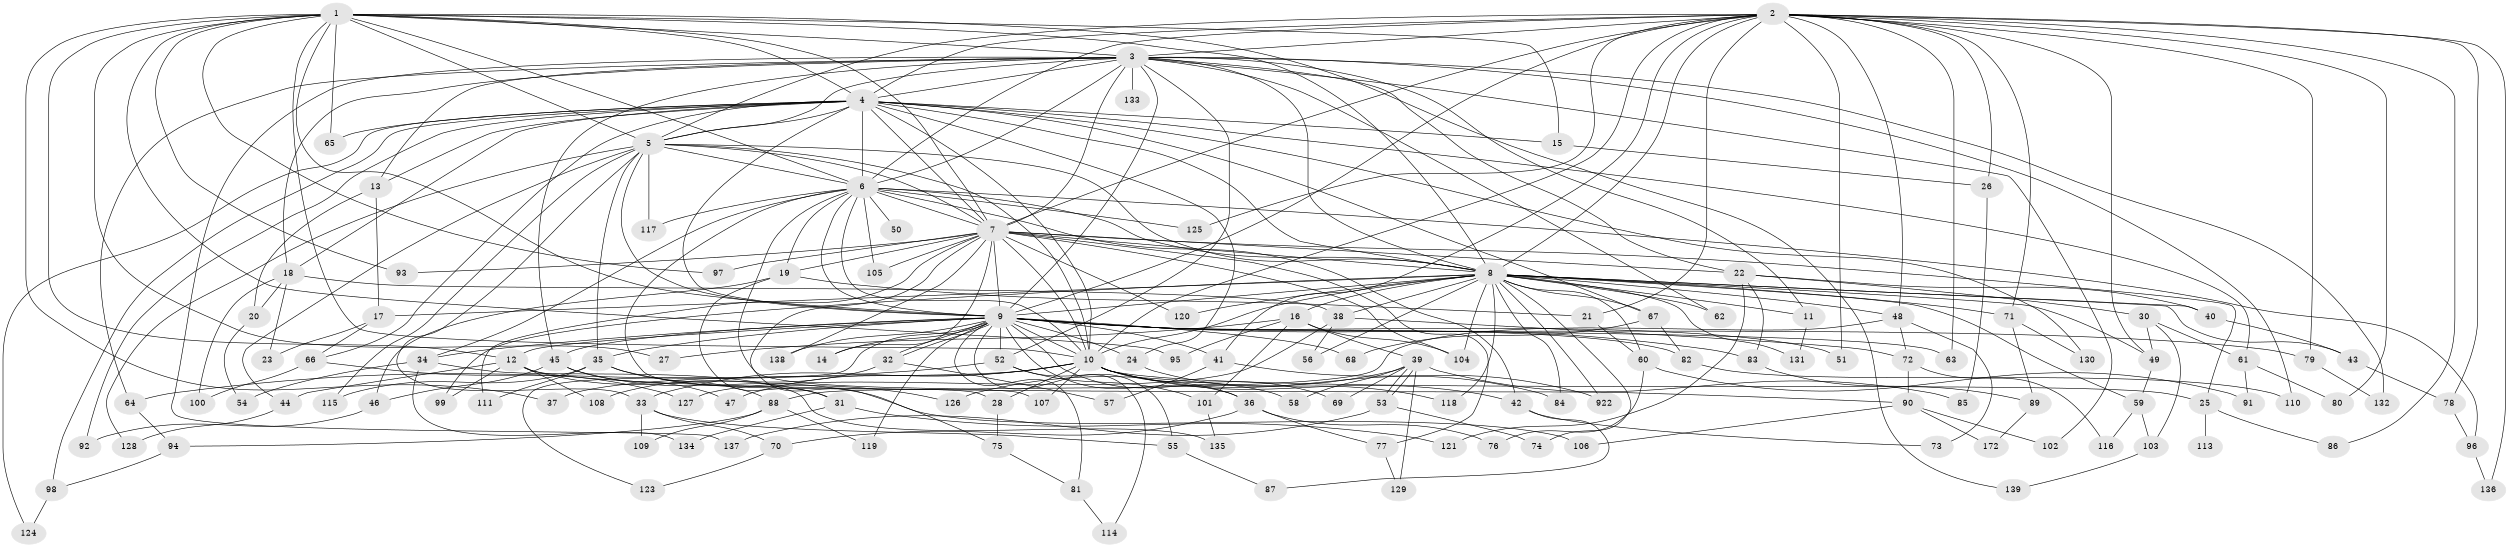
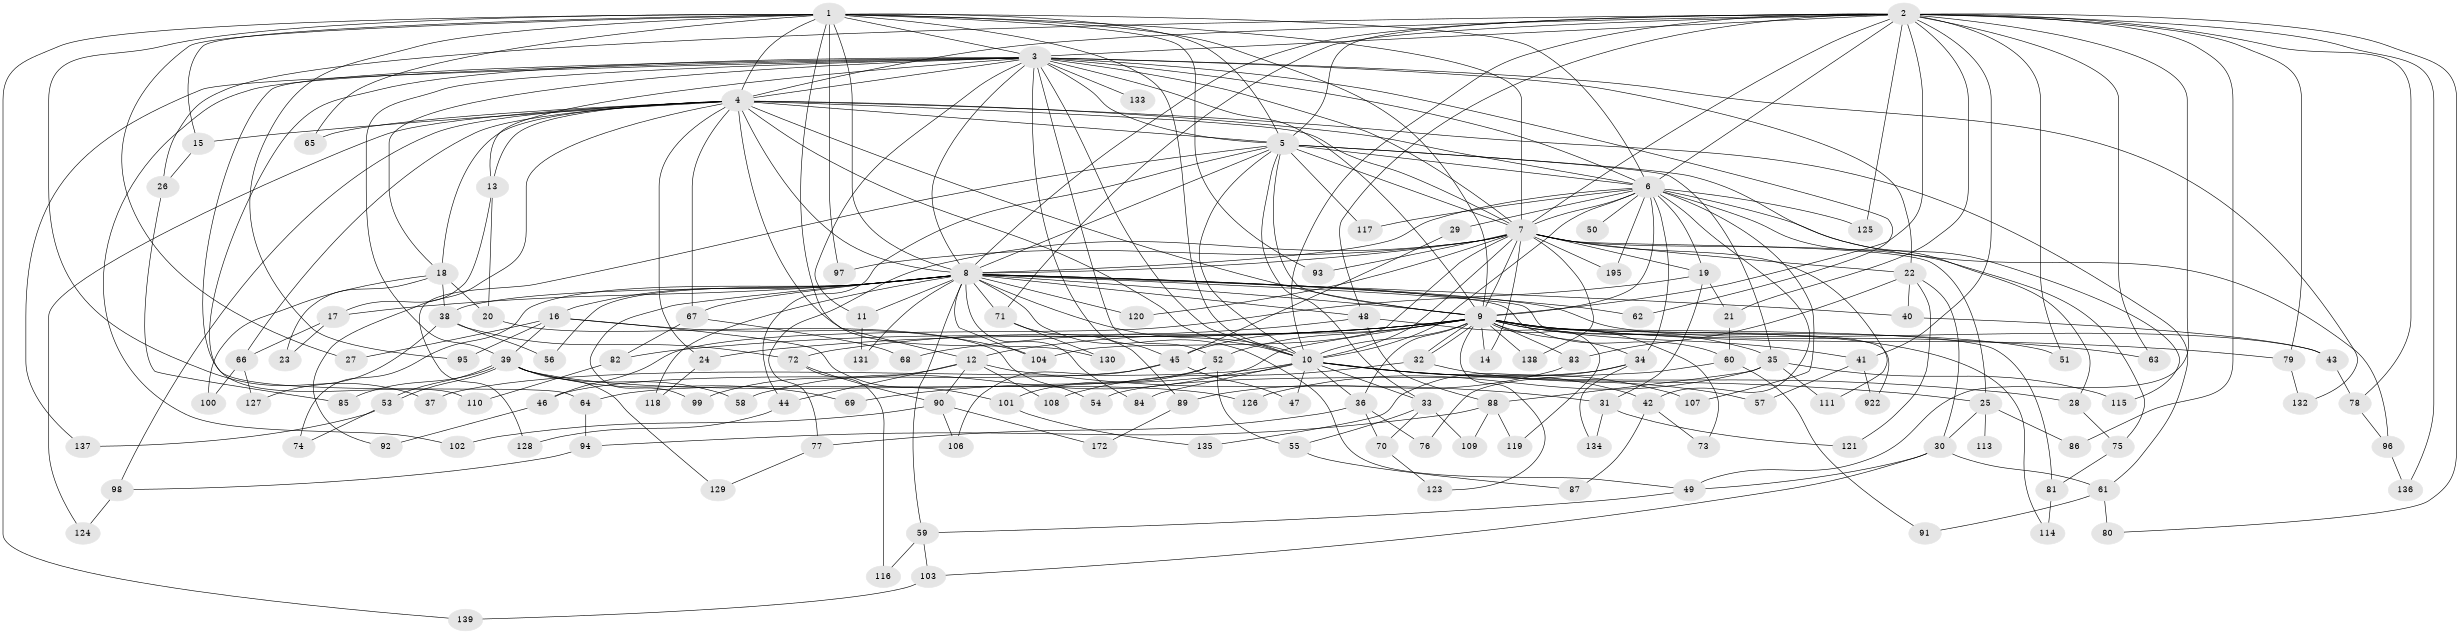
edge "3" -- "39": added
node "29": added
edge "3" -- "10": added
node "105": label "105" -> "195"
edge "25" -- "30": added
